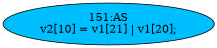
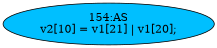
node "151:AS v2[10] = v1[21] | v1[20];": label "151:AS v2[10] = v1[21] | v1[20];" -> "154:AS v2[10] = v1[21] | v1[20];"
